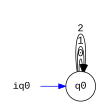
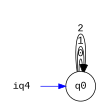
node "iq0": label "iq0" -> "iq4"
